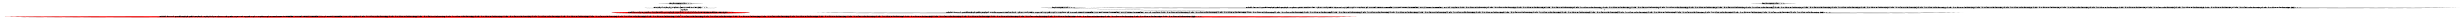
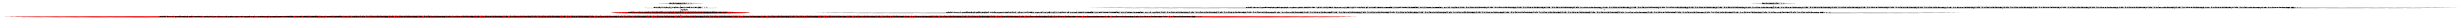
node "test_makeCursors_factToCountryInner['0', '0', '1']": removed
